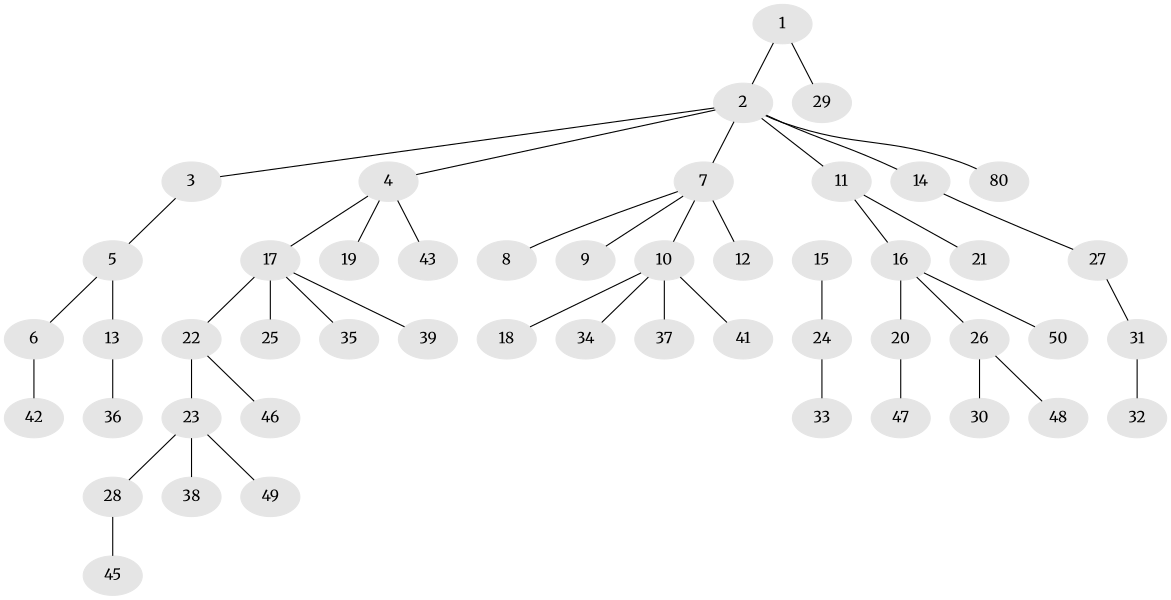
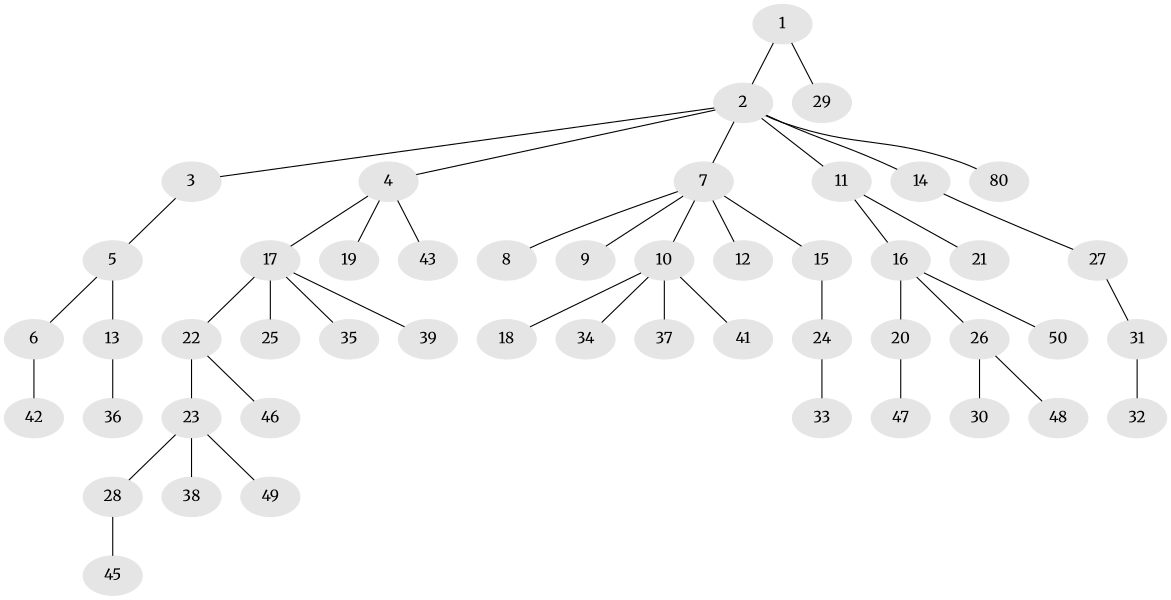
edge "7" -- "15": added
